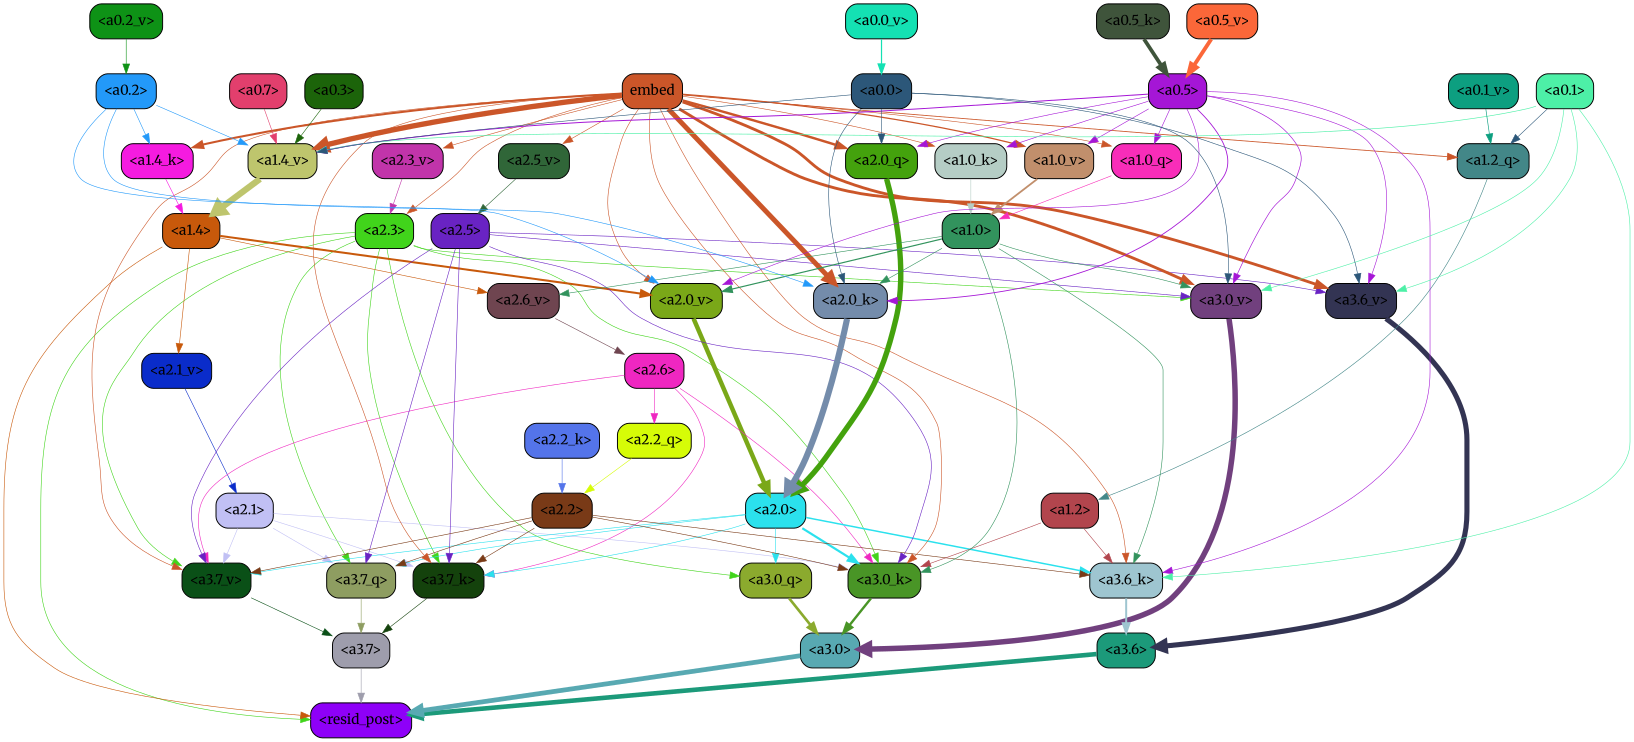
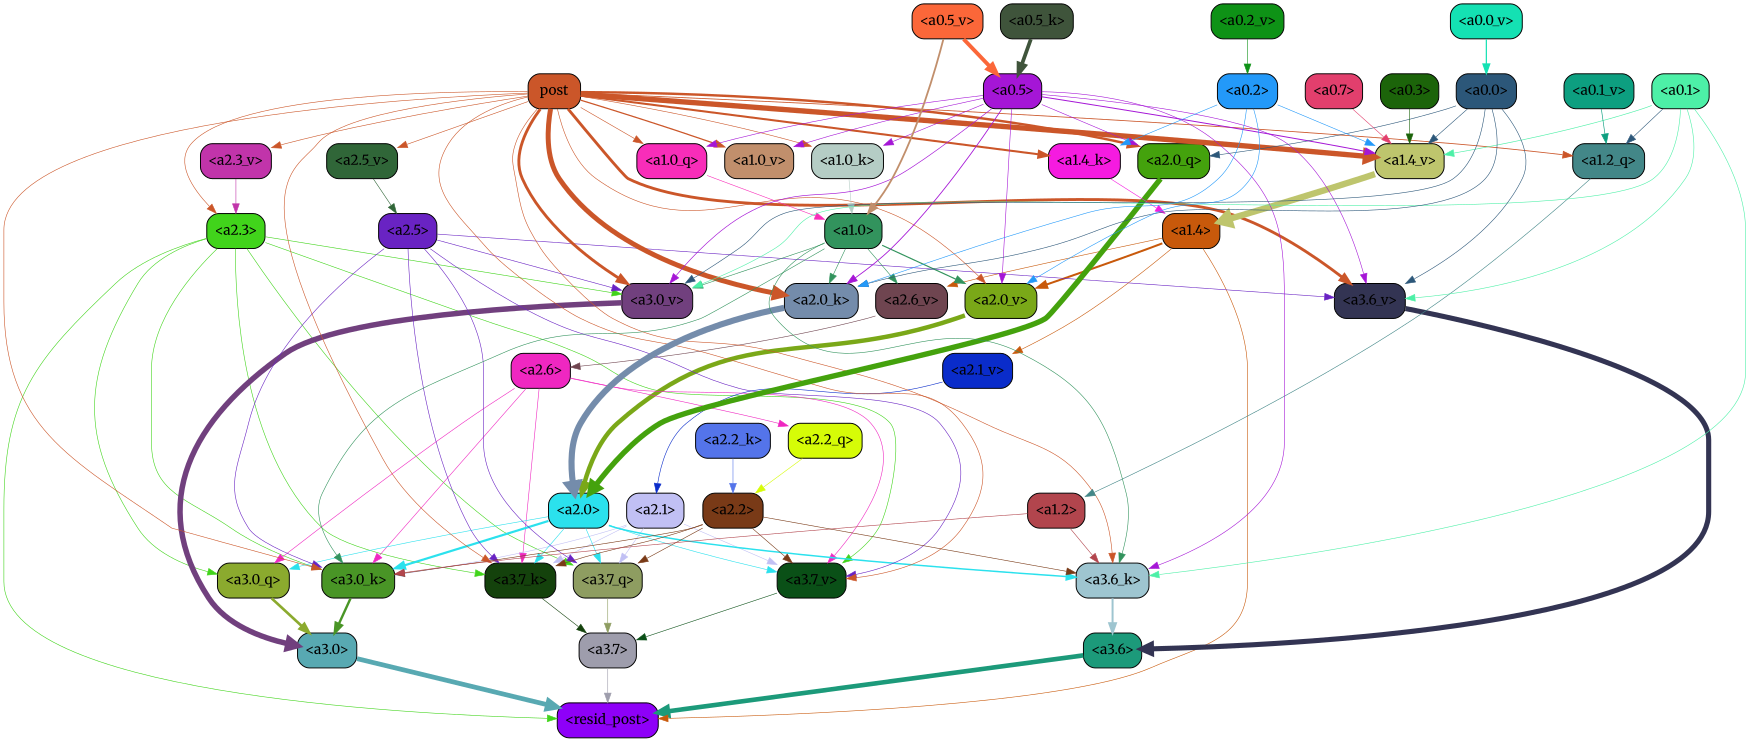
node "embed": label "embed" -> "post"
edge "<a1.0_v>" -> "<a1.0>": now "<a0.5_v>" -> "<a1.0>"
edge "<a2.6>" -> "<a3.0_q>": added
